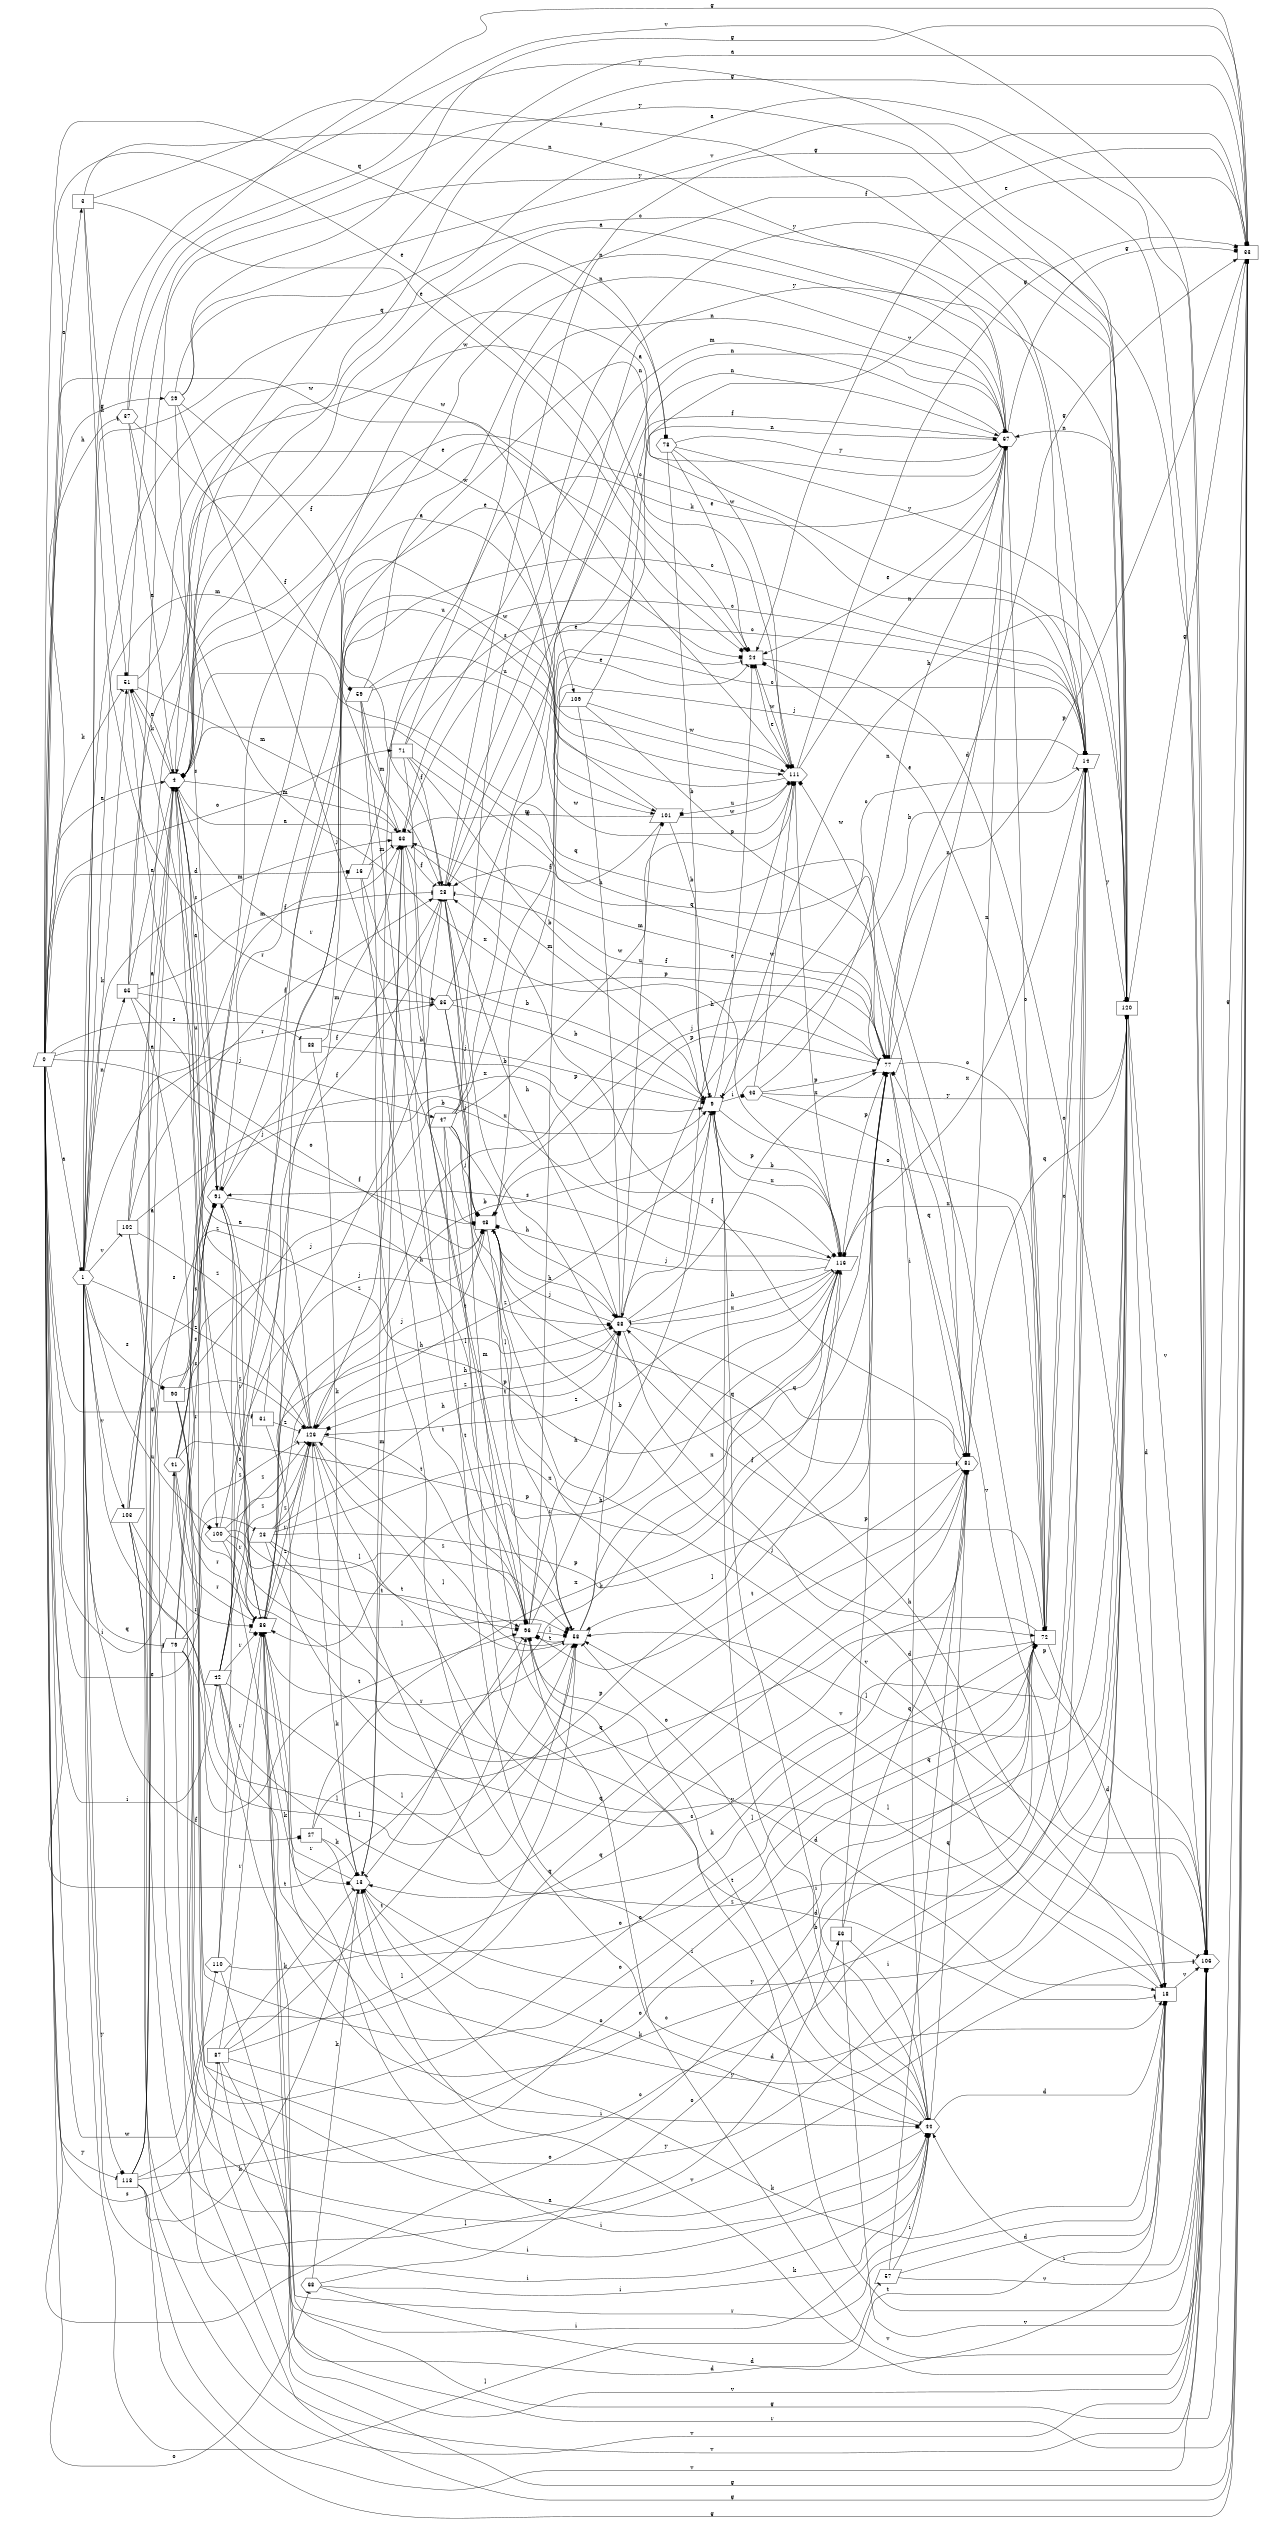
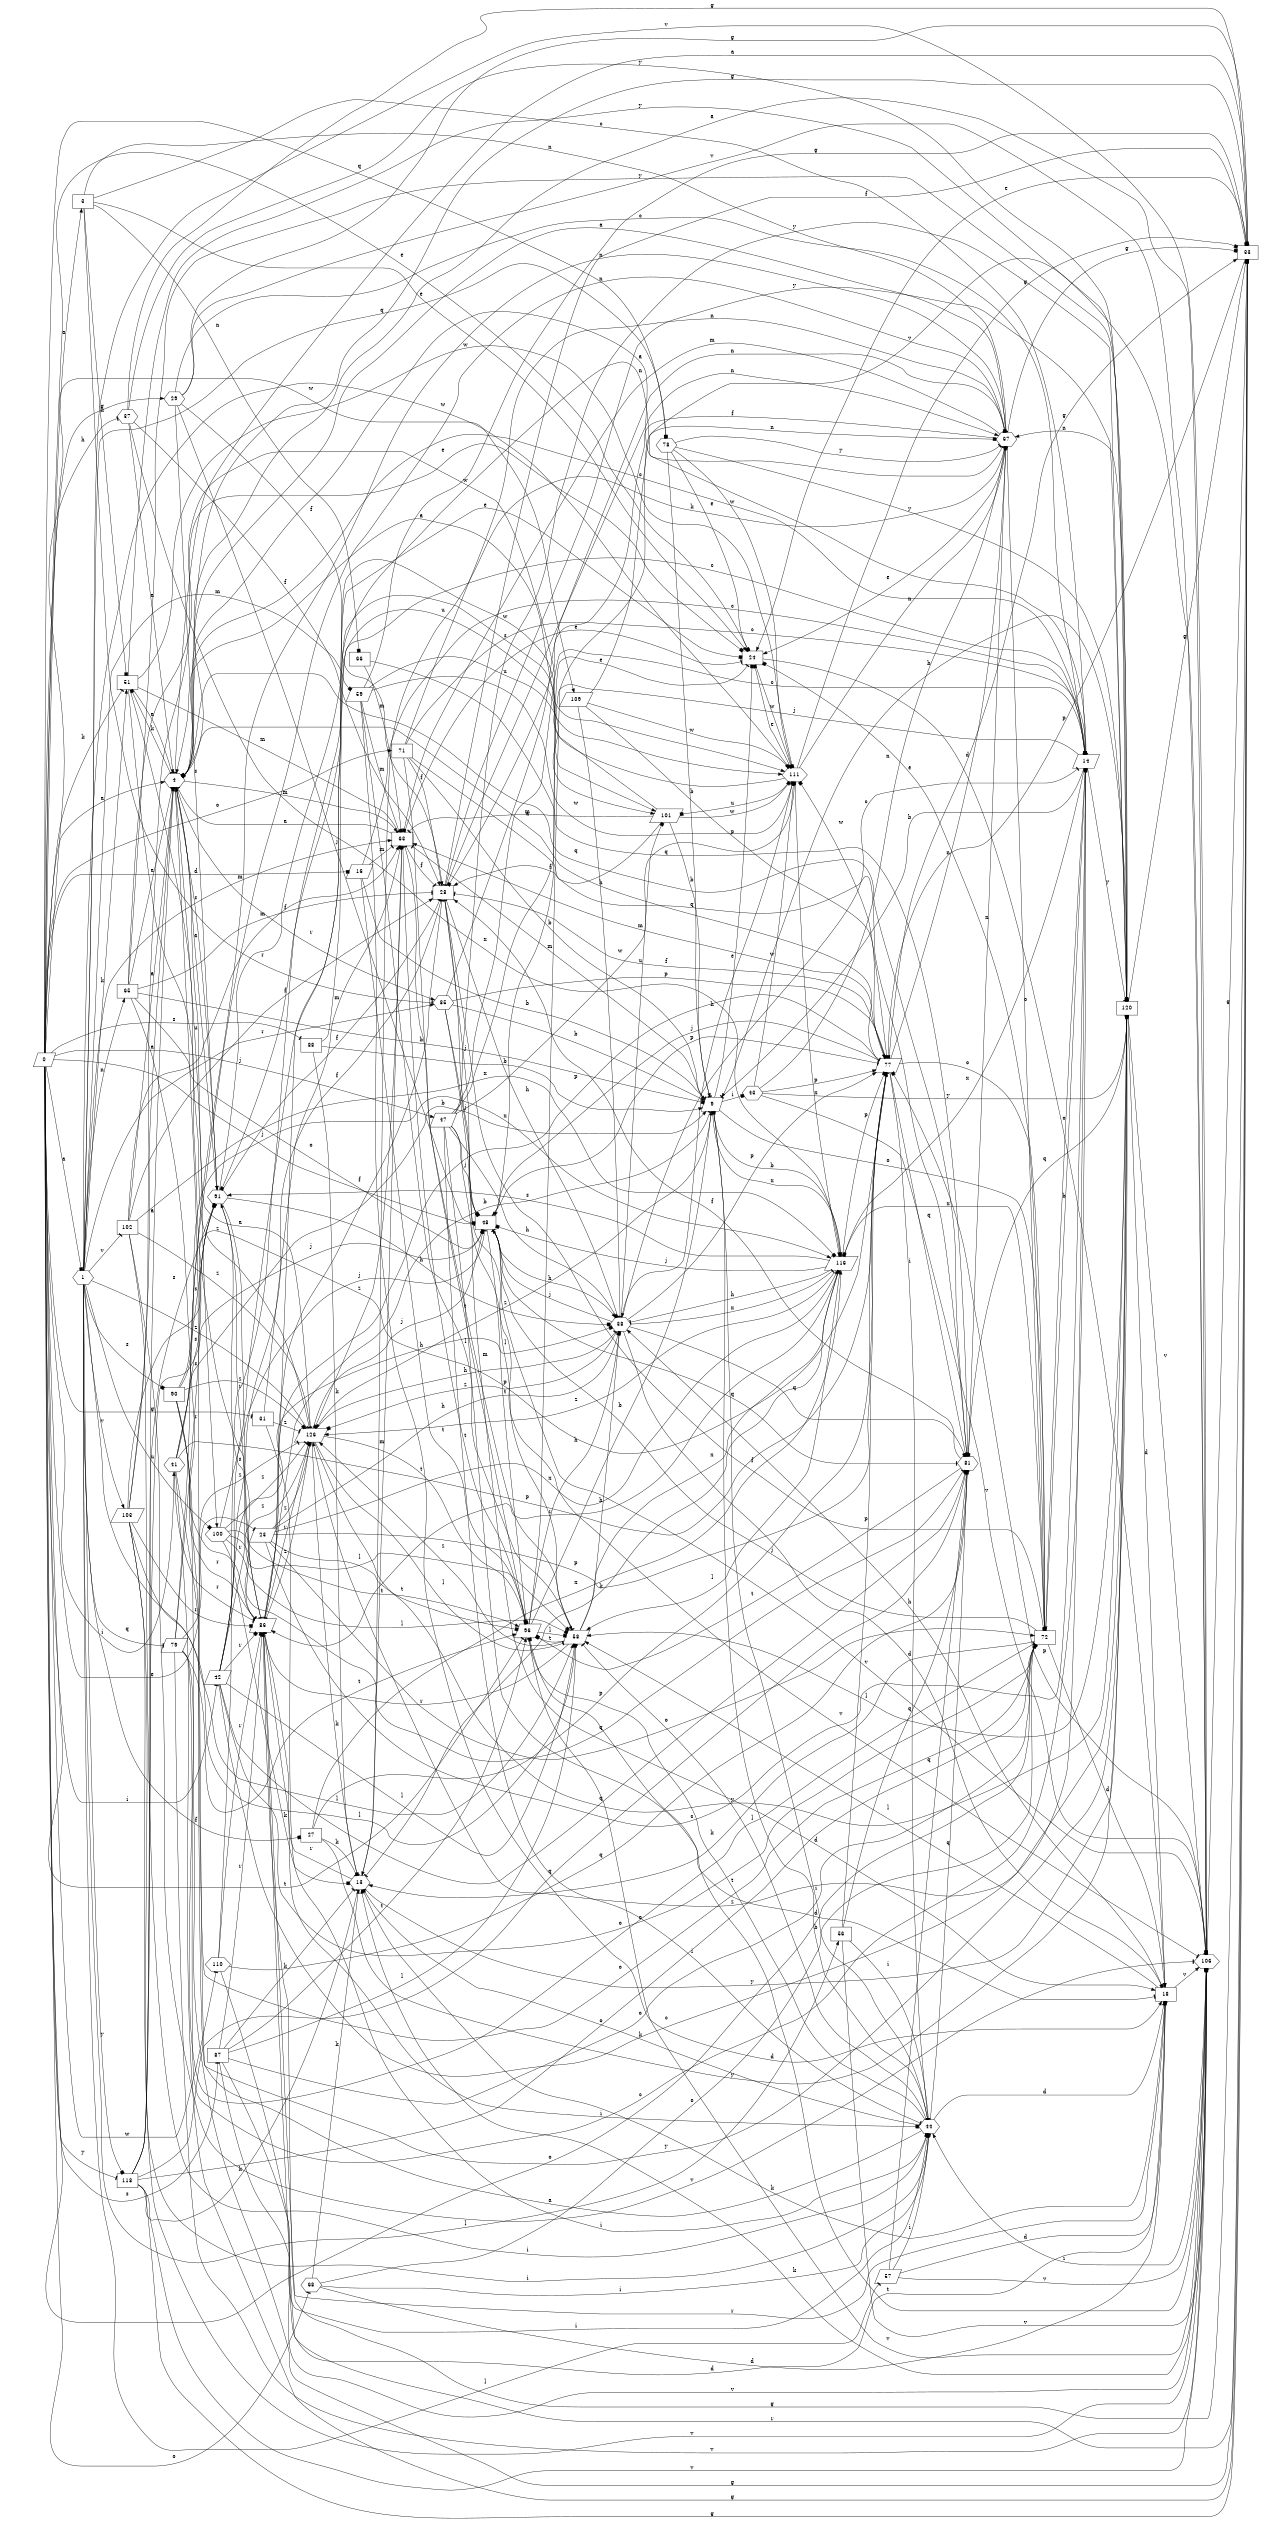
node "66": added
edge "72" -> "14": label "c" -> "b"
